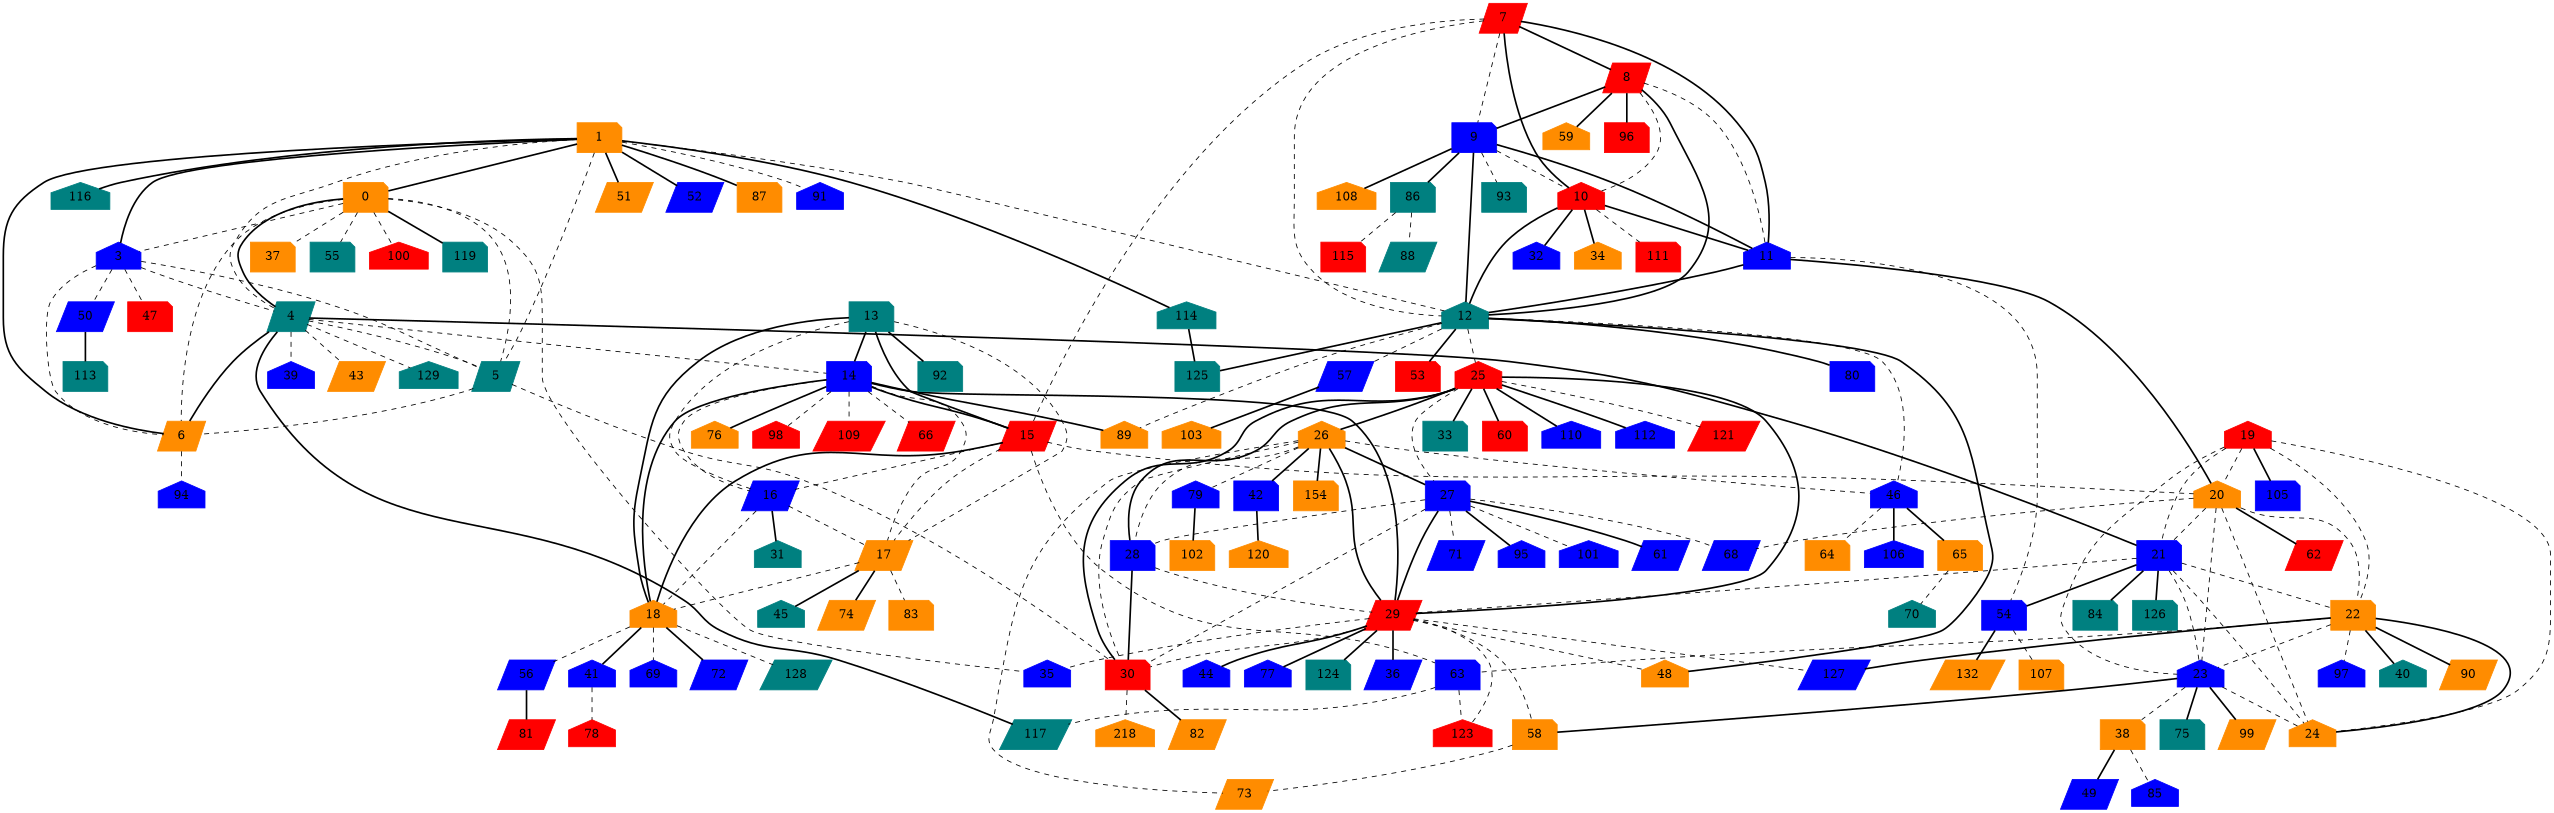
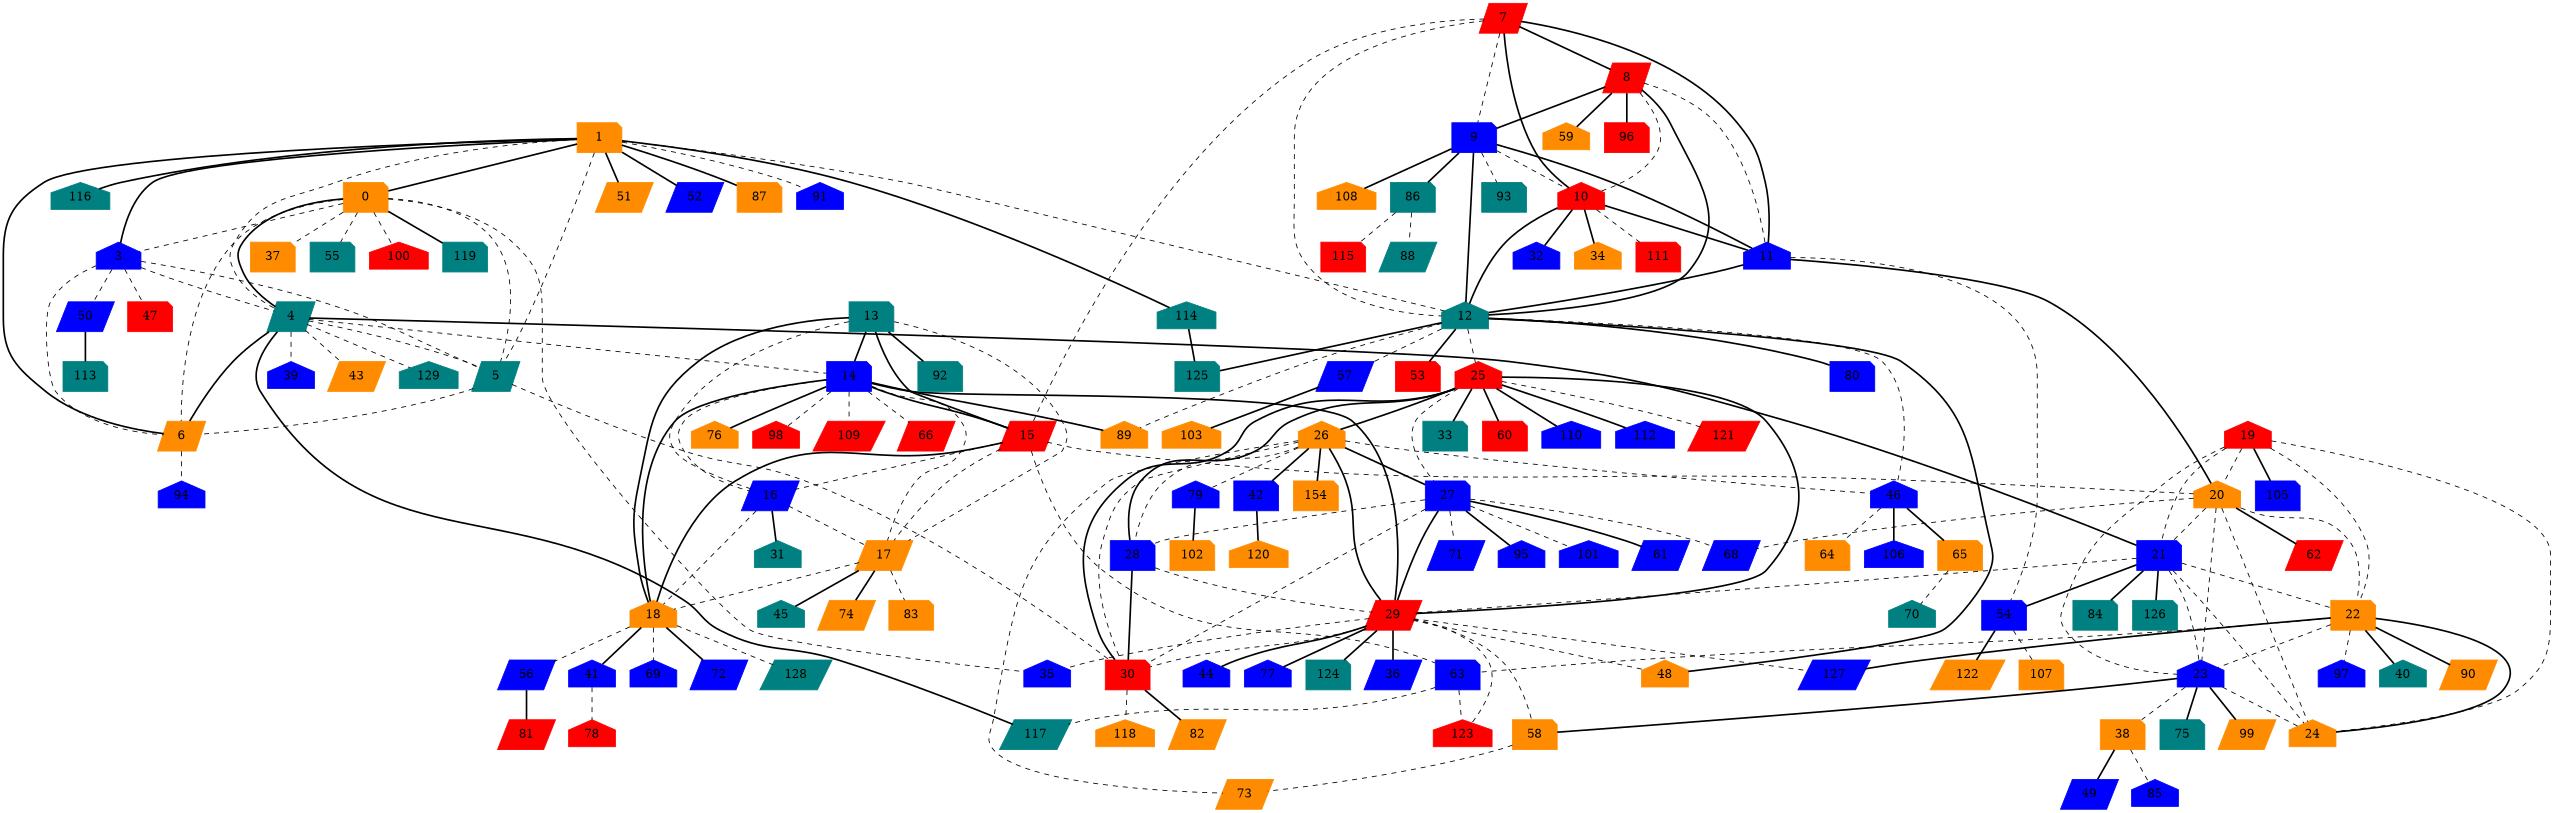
node "132": label "132" -> "122"
node "218": label "218" -> "118"
